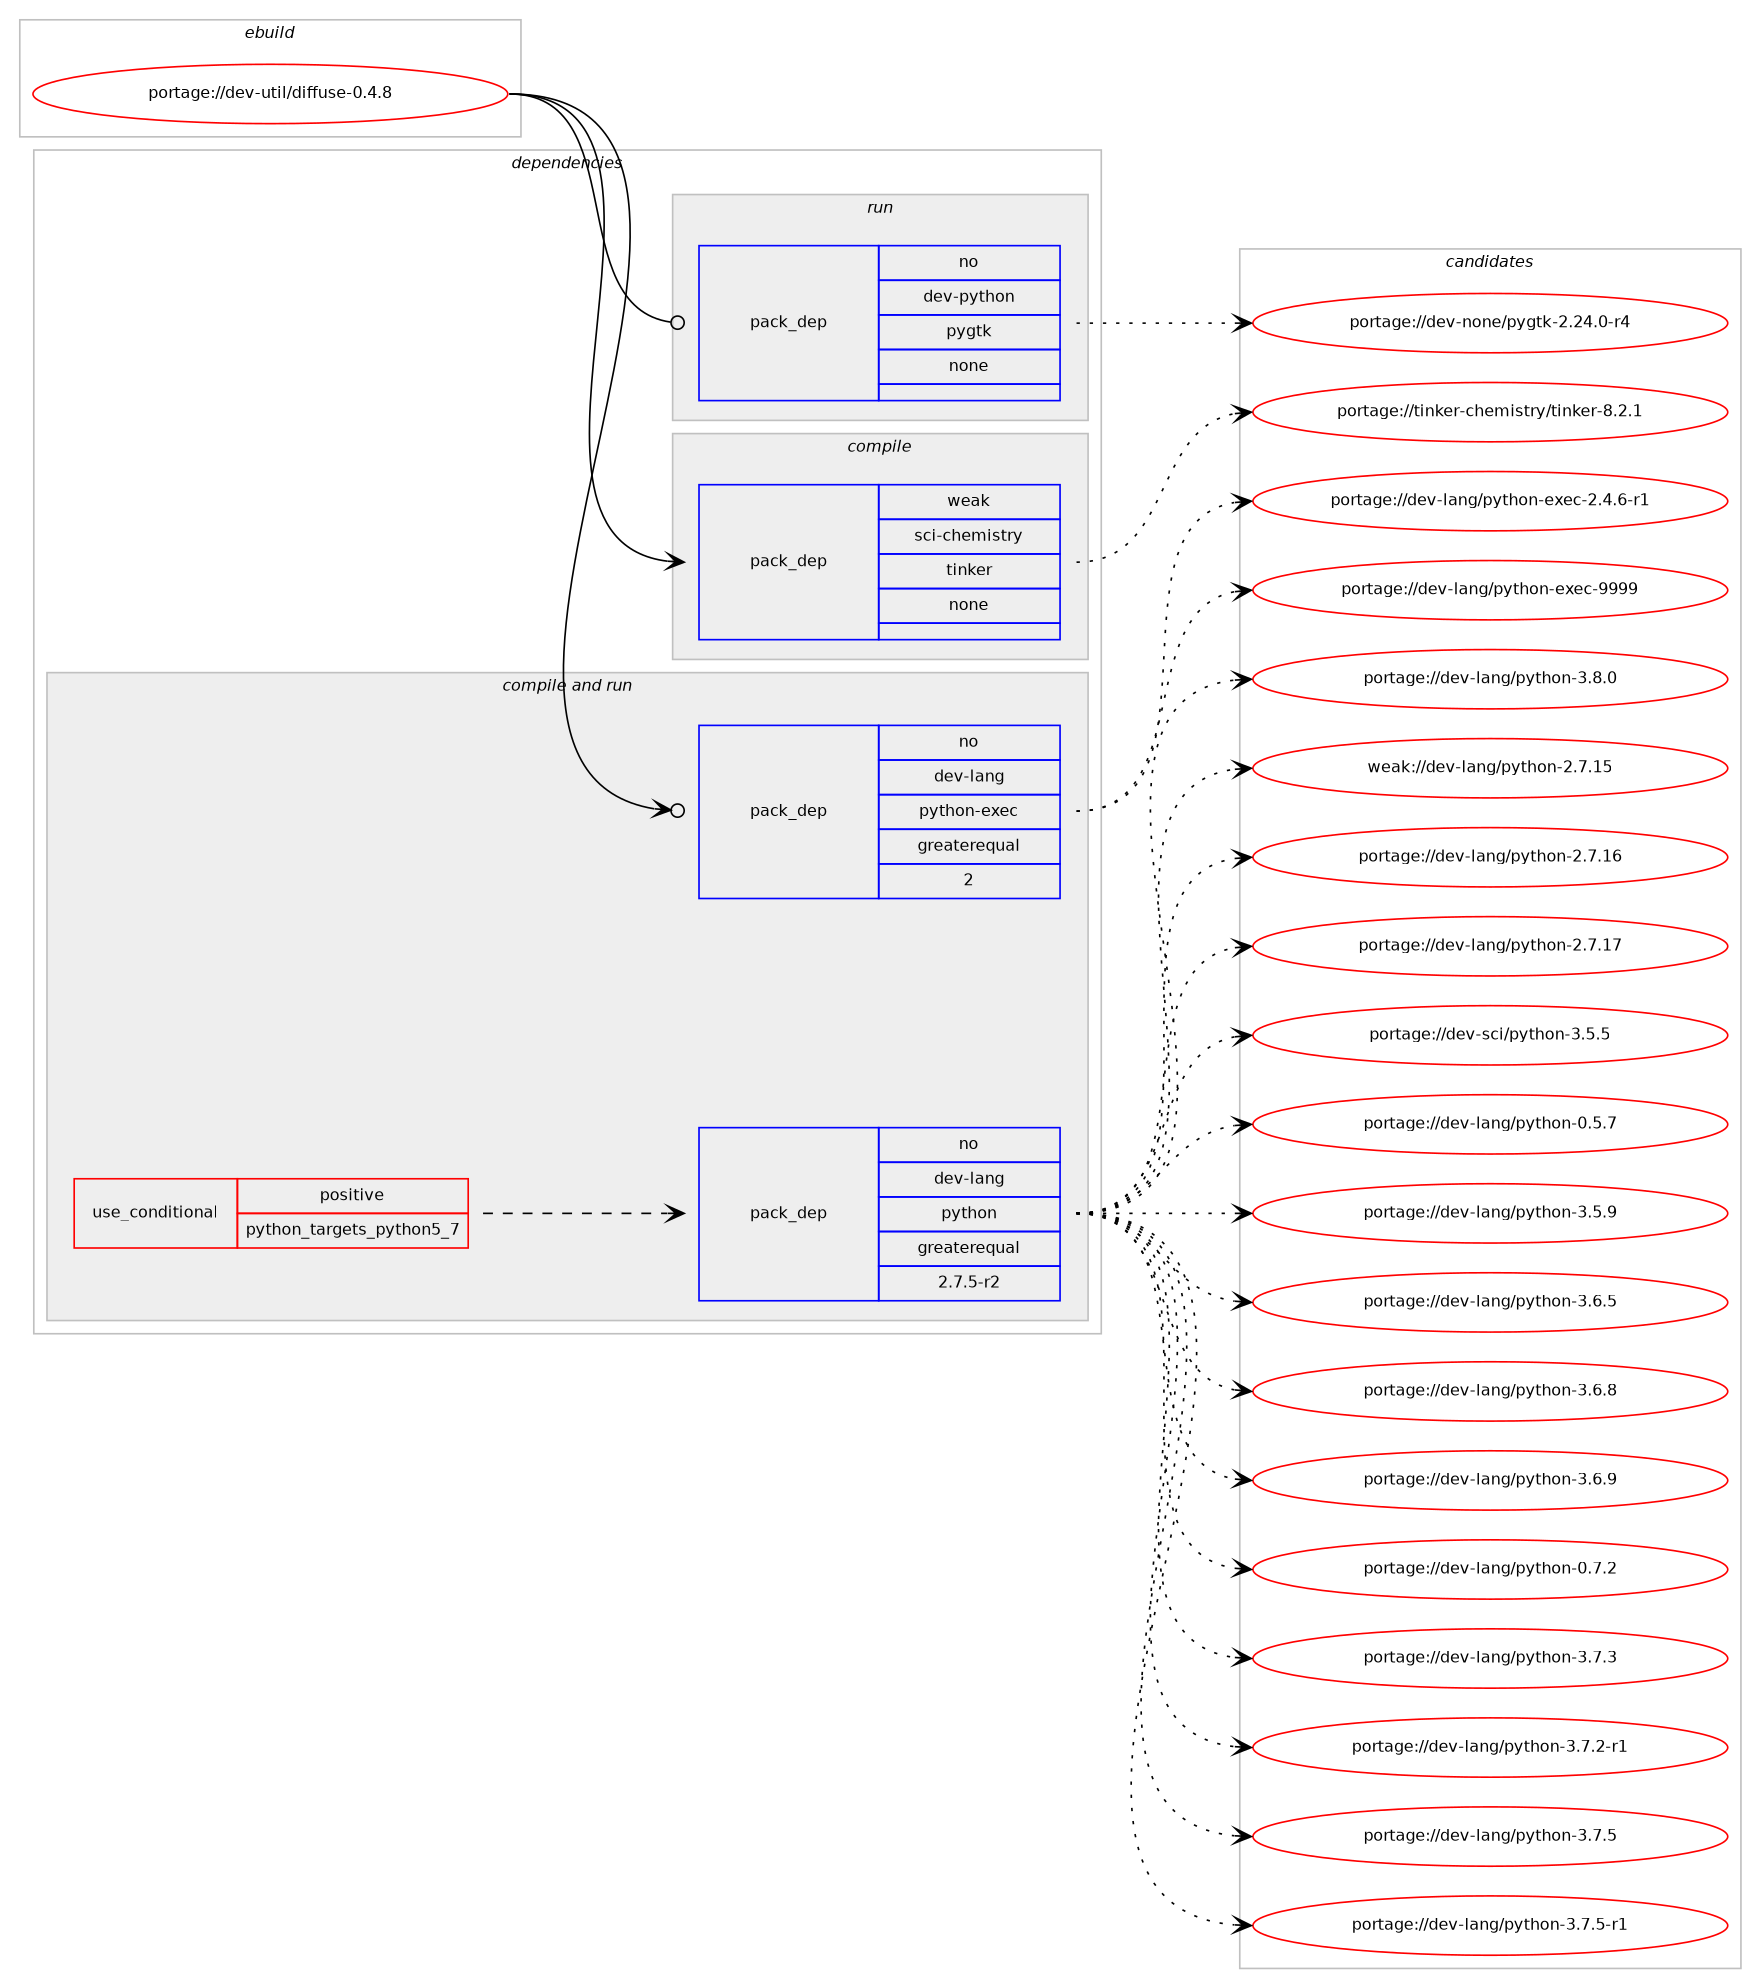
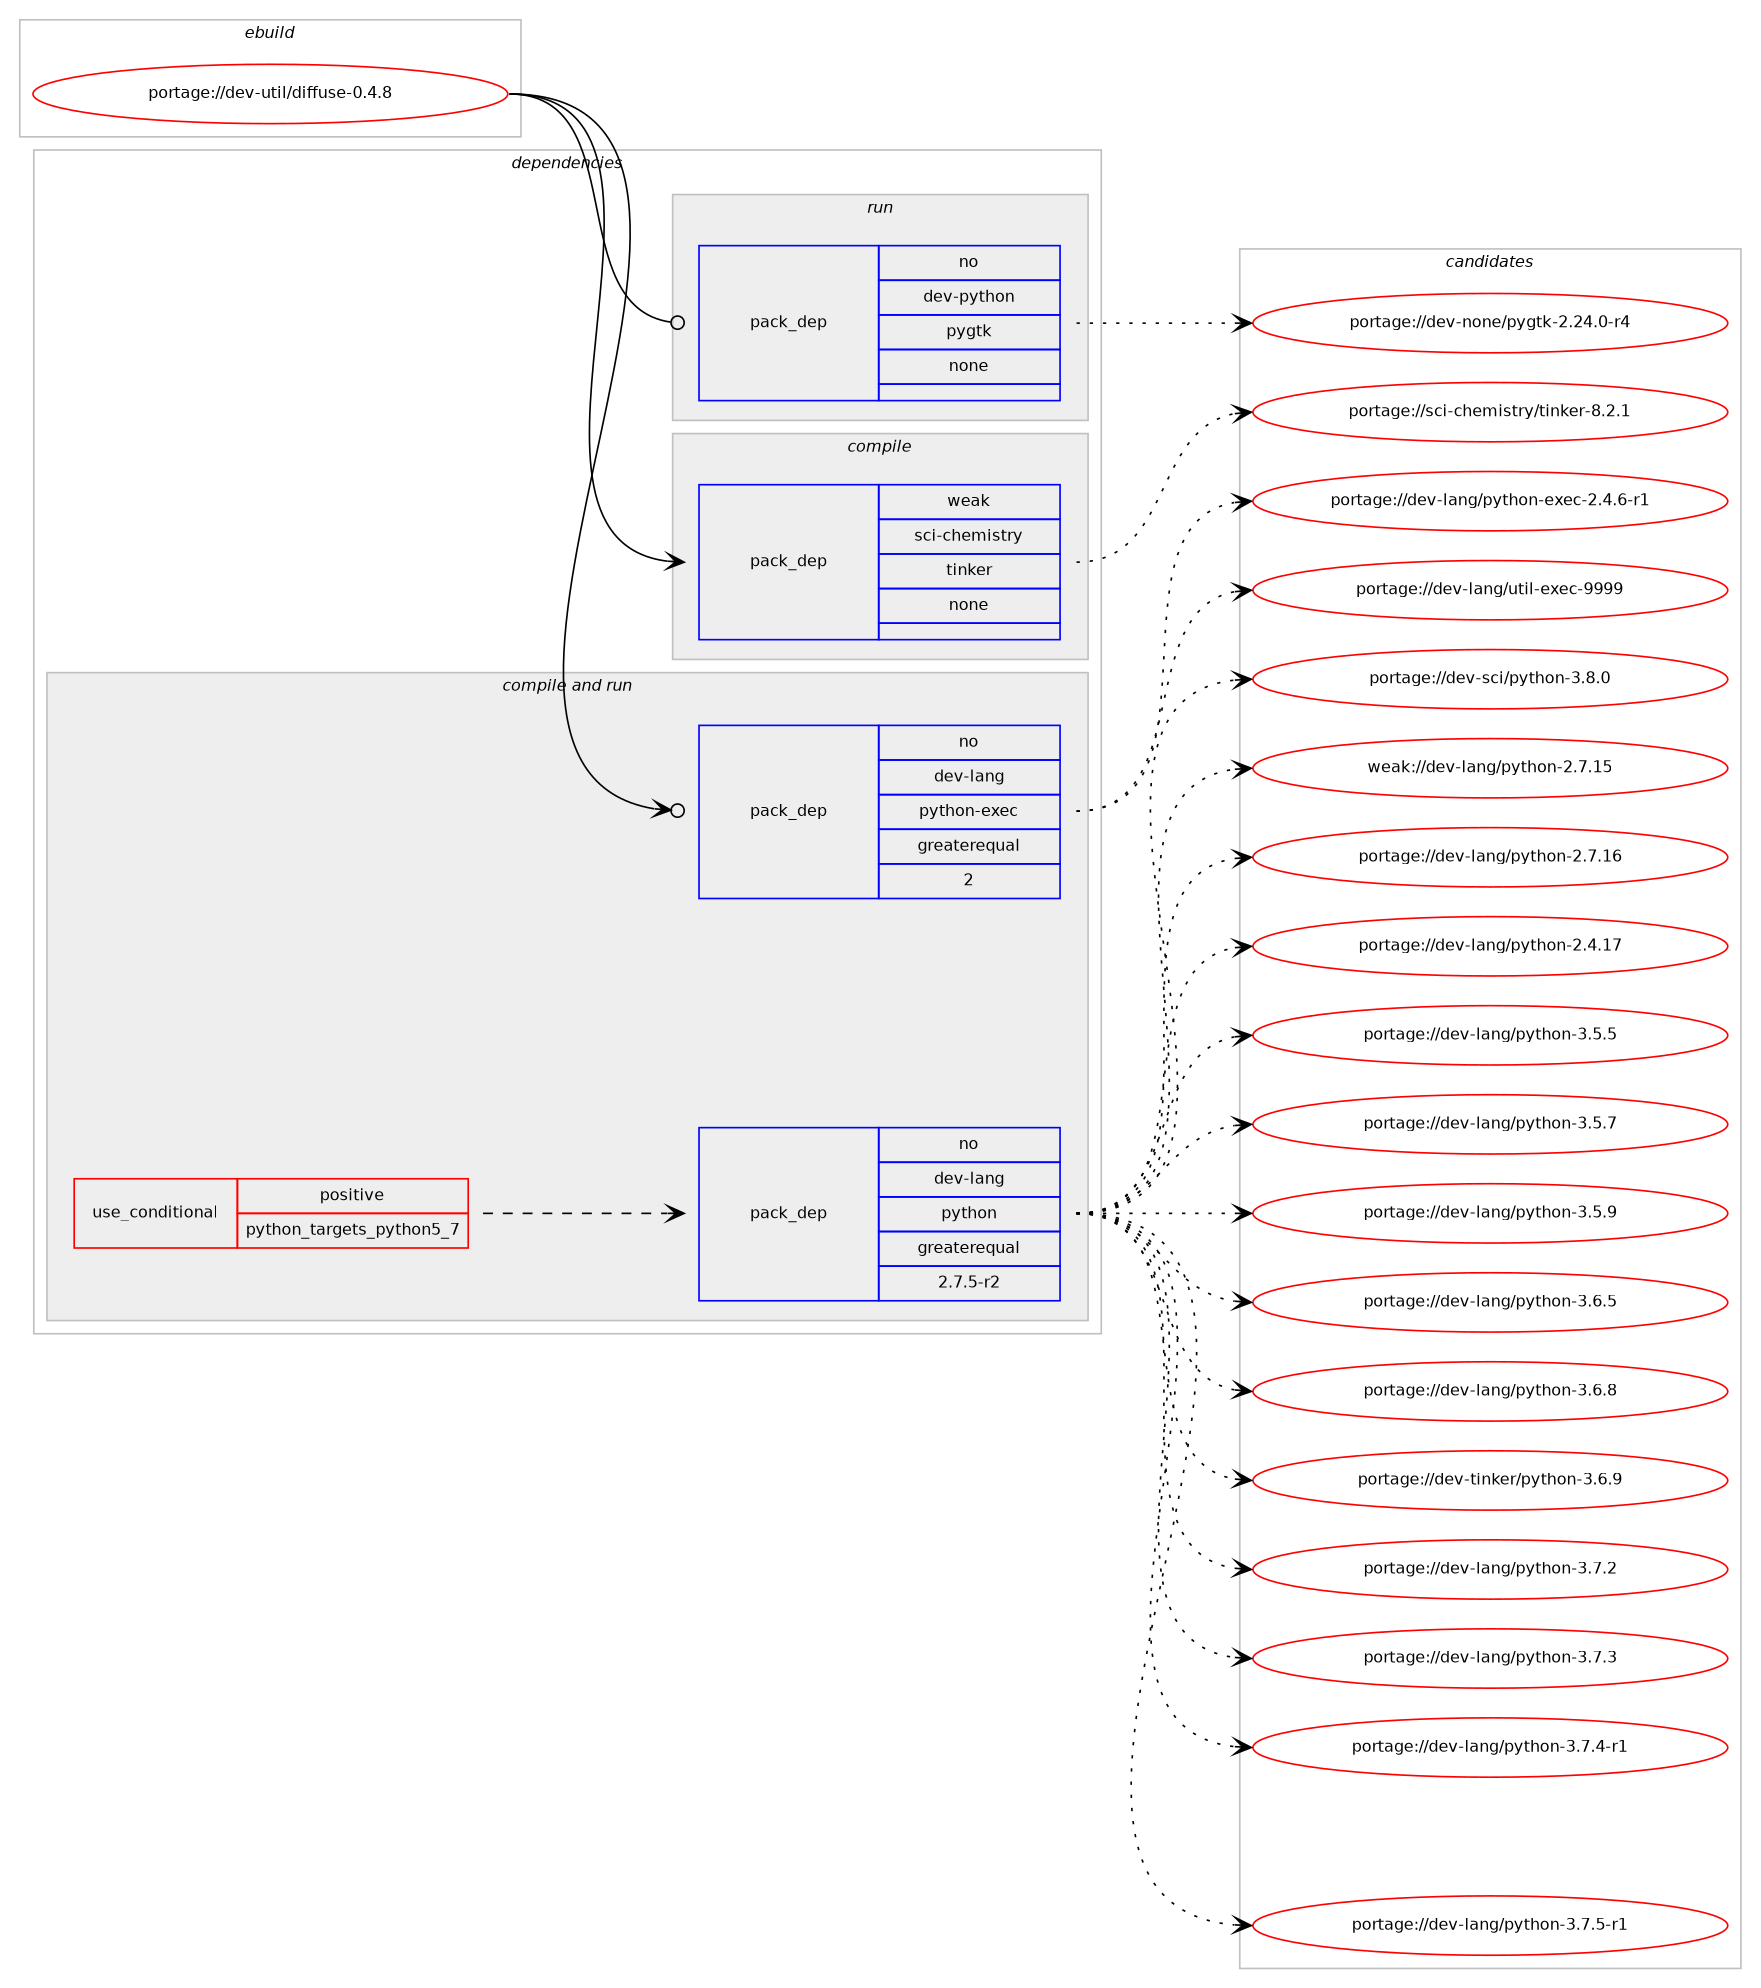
node "portage://tinker-chemistry/tinker-8.2.1": label "portage://tinker-chemistry/tinker-8.2.1" -> "portage://sci-chemistry/tinker-8.2.1"
node "portage://dev-lang/python-exec-9999": label "portage://dev-lang/python-exec-9999" -> "portage://dev-lang/util-exec-9999"
node "portage://dev-lang/python-3.8.0": label "portage://dev-lang/python-3.8.0" -> "portage://dev-sci/python-3.8.0"
node "portage://dev-lang/python-2.7.17": label "portage://dev-lang/python-2.7.17" -> "portage://dev-lang/python-2.4.17"
node "portage://dev-sci/python-3.5.5": label "portage://dev-sci/python-3.5.5" -> "portage://dev-lang/python-3.5.5"
node "portage://dev-lang/python-0.5.7": label "portage://dev-lang/python-0.5.7" -> "portage://dev-lang/python-3.5.7"
node "portage://dev-lang/python-3.6.9": label "portage://dev-lang/python-3.6.9" -> "portage://dev-tinker/python-3.6.9"
node "portage://dev-lang/python-0.7.2": label "portage://dev-lang/python-0.7.2" -> "portage://dev-lang/python-3.7.2"
node "portage://dev-lang/python-3.7.2-r1": label "portage://dev-lang/python-3.7.2-r1" -> "portage://dev-lang/python-3.7.4-r1"
node "portage://dev-lang/python-3.7.5": removed
